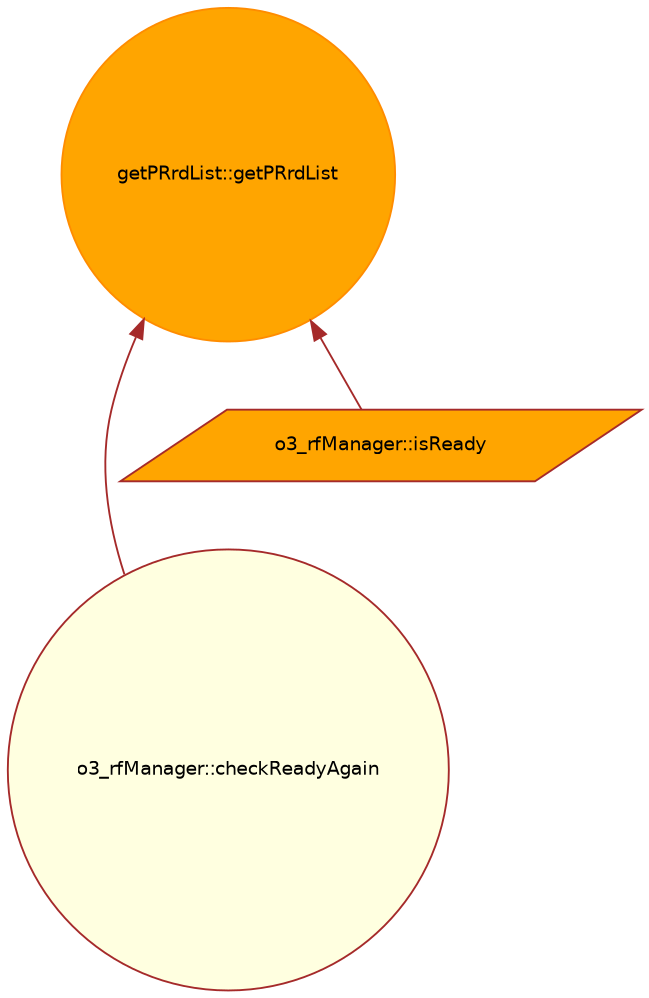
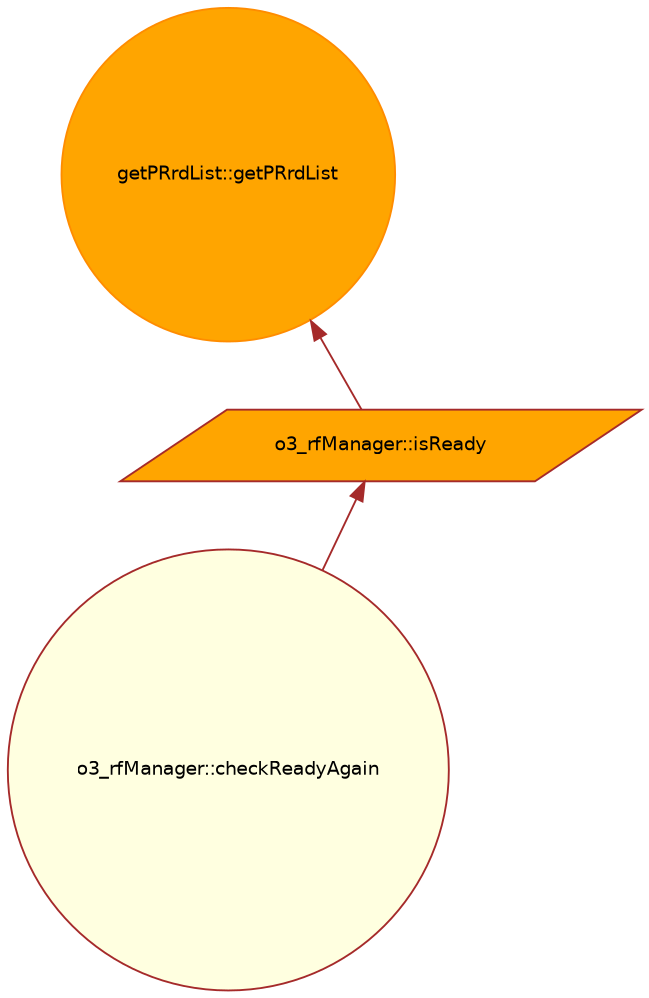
edge "o3_rfManager::checkReadyAgain" -> "getPRrdList::getPRrdList": now "o3_rfManager::checkReadyAgain" -> "o3_rfManager::isReady"
